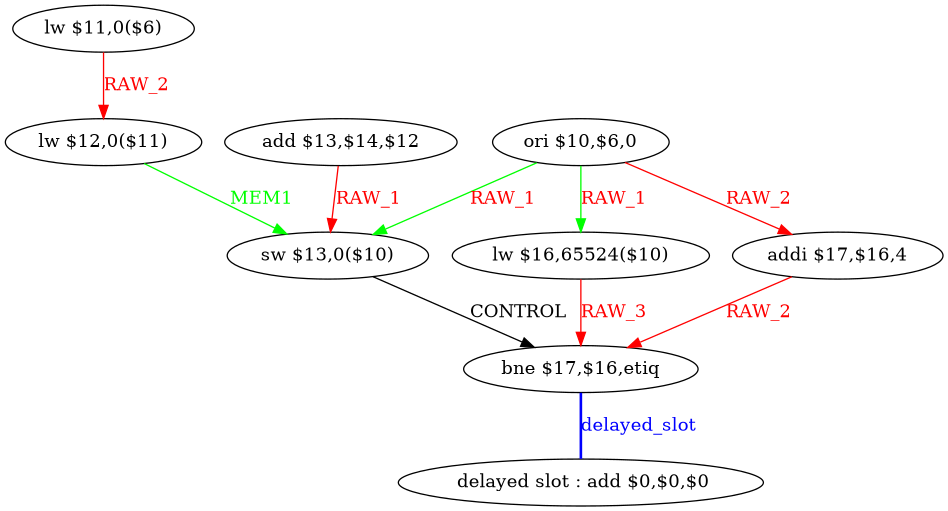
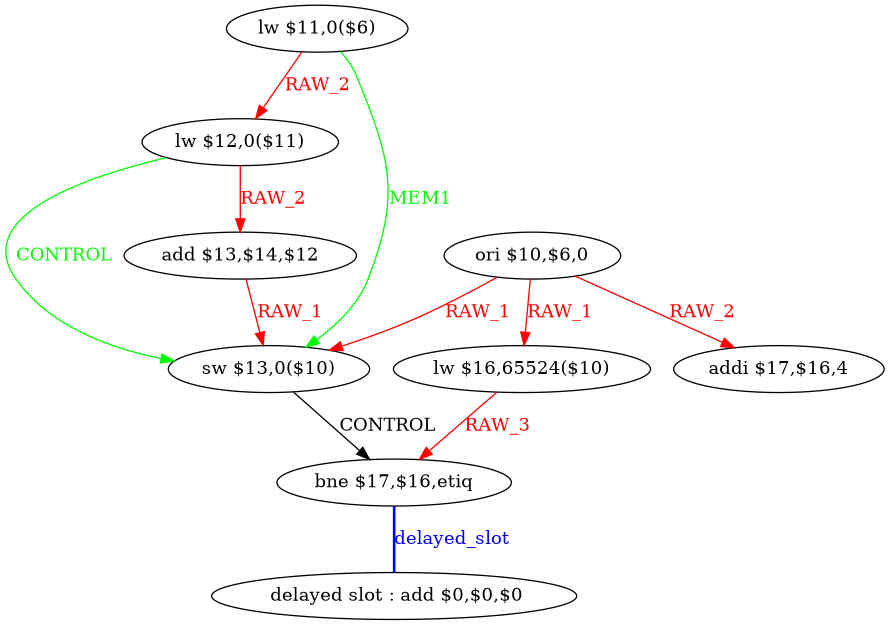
edge "lw $12,0($11)" -> "add $13,$14,$12": added, label "RAW_2"
edge "ori $10,$6,0" -> "lw $16,65524($10)": color green -> red
edge "ori $10,$6,0" -> "sw $13,0($10)": color green -> red
edge "lw $12,0($11)" -> "sw $13,0($10)": label "MEM1" -> "CONTROL"
edge "lw $11,0($6)" -> "sw $13,0($10)": added, label "MEM1"
edge "addi $17,$16,4" -> "bne $17,$16,etiq": removed, label "RAW_2"
